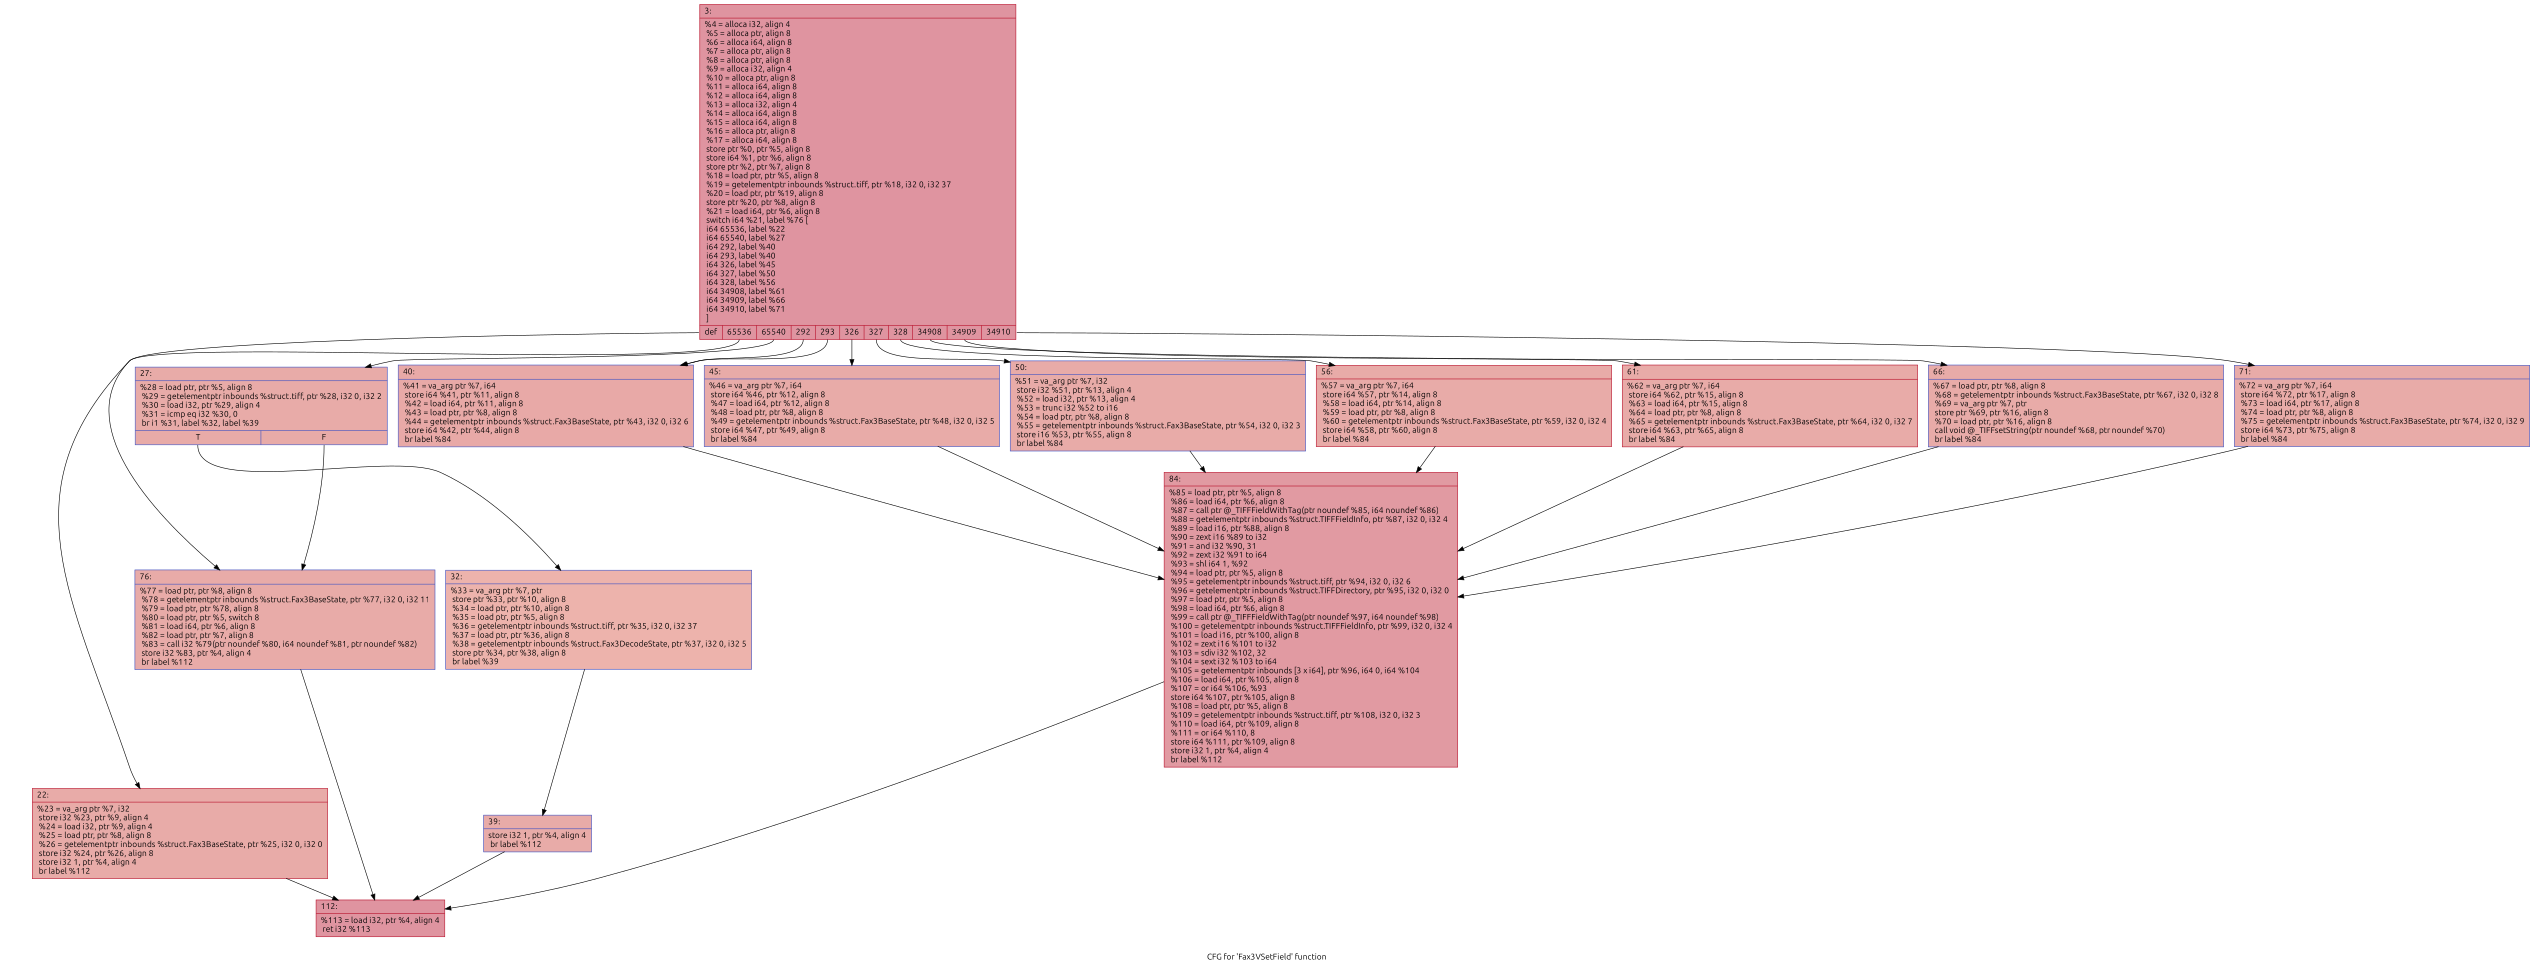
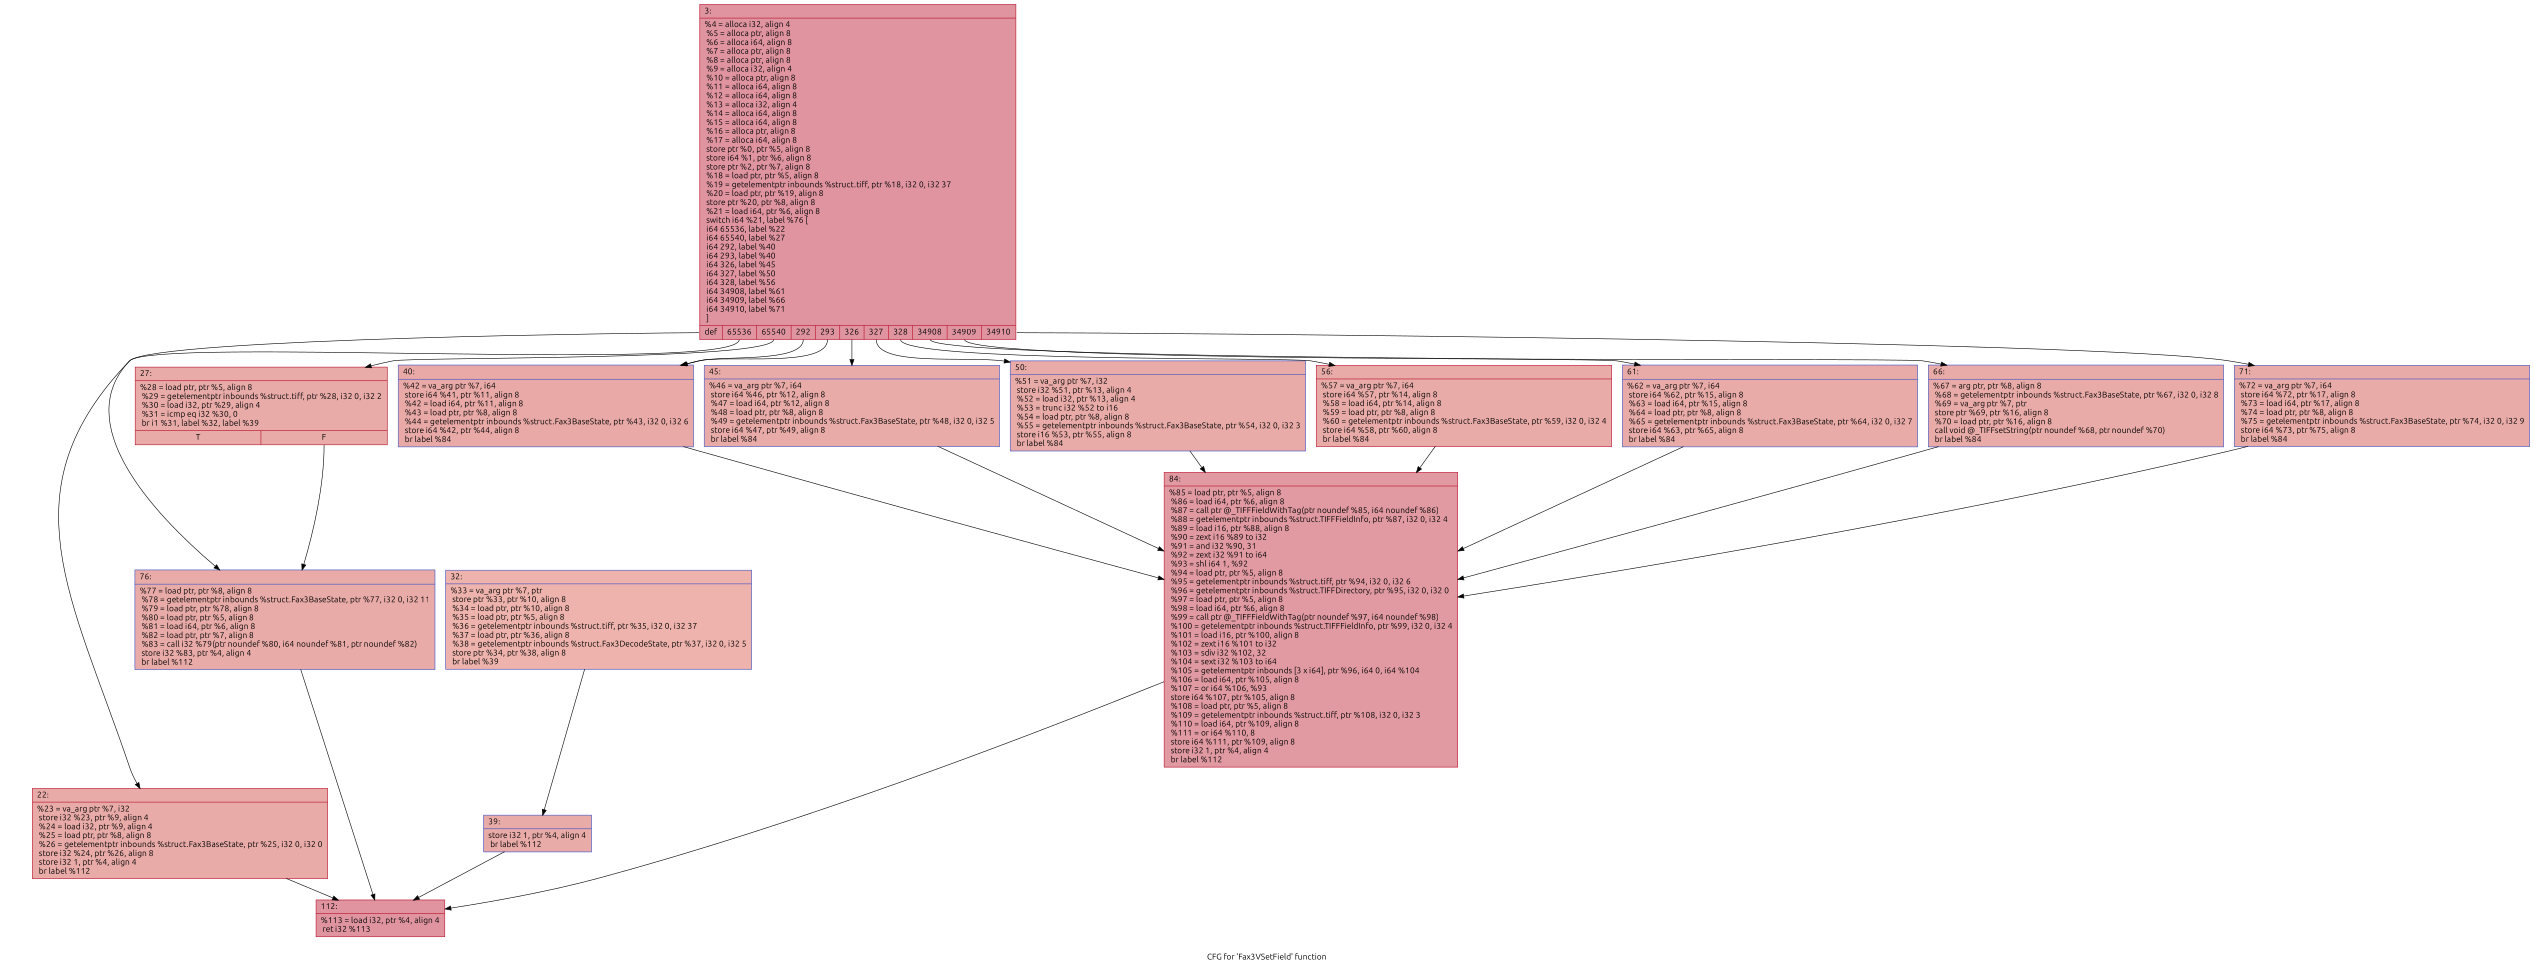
node "40:": text "%41 = va_arg ptr %7, i64" -> "%42 = va_arg ptr %7, i64"
node "66:": text "%67 = load ptr, ptr %8, align 8" -> "%67 = arg ptr, ptr %8, align 8"
node "27:": color #3d50c3ff -> #b70d28ff
node "61:": color #b70d28ff -> #3d50c3ff
edge "27:" -> "32:": removed
node "76:": text "%80 = load ptr, ptr %5, switch 8" -> "%80 = load ptr, ptr %5, align 8"
